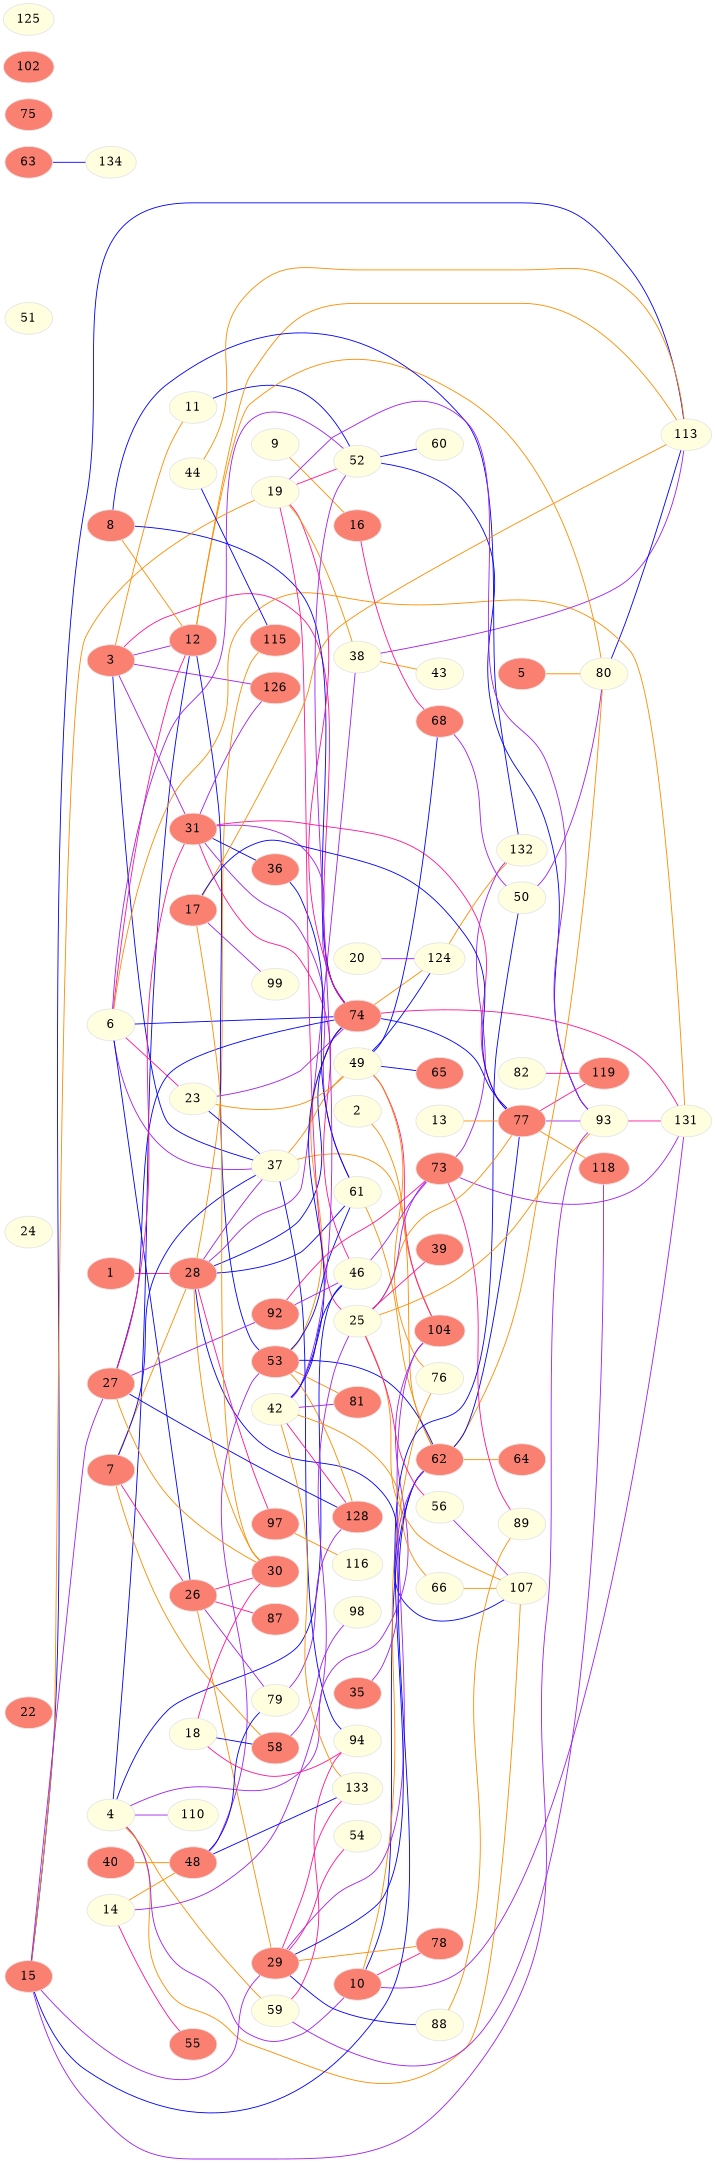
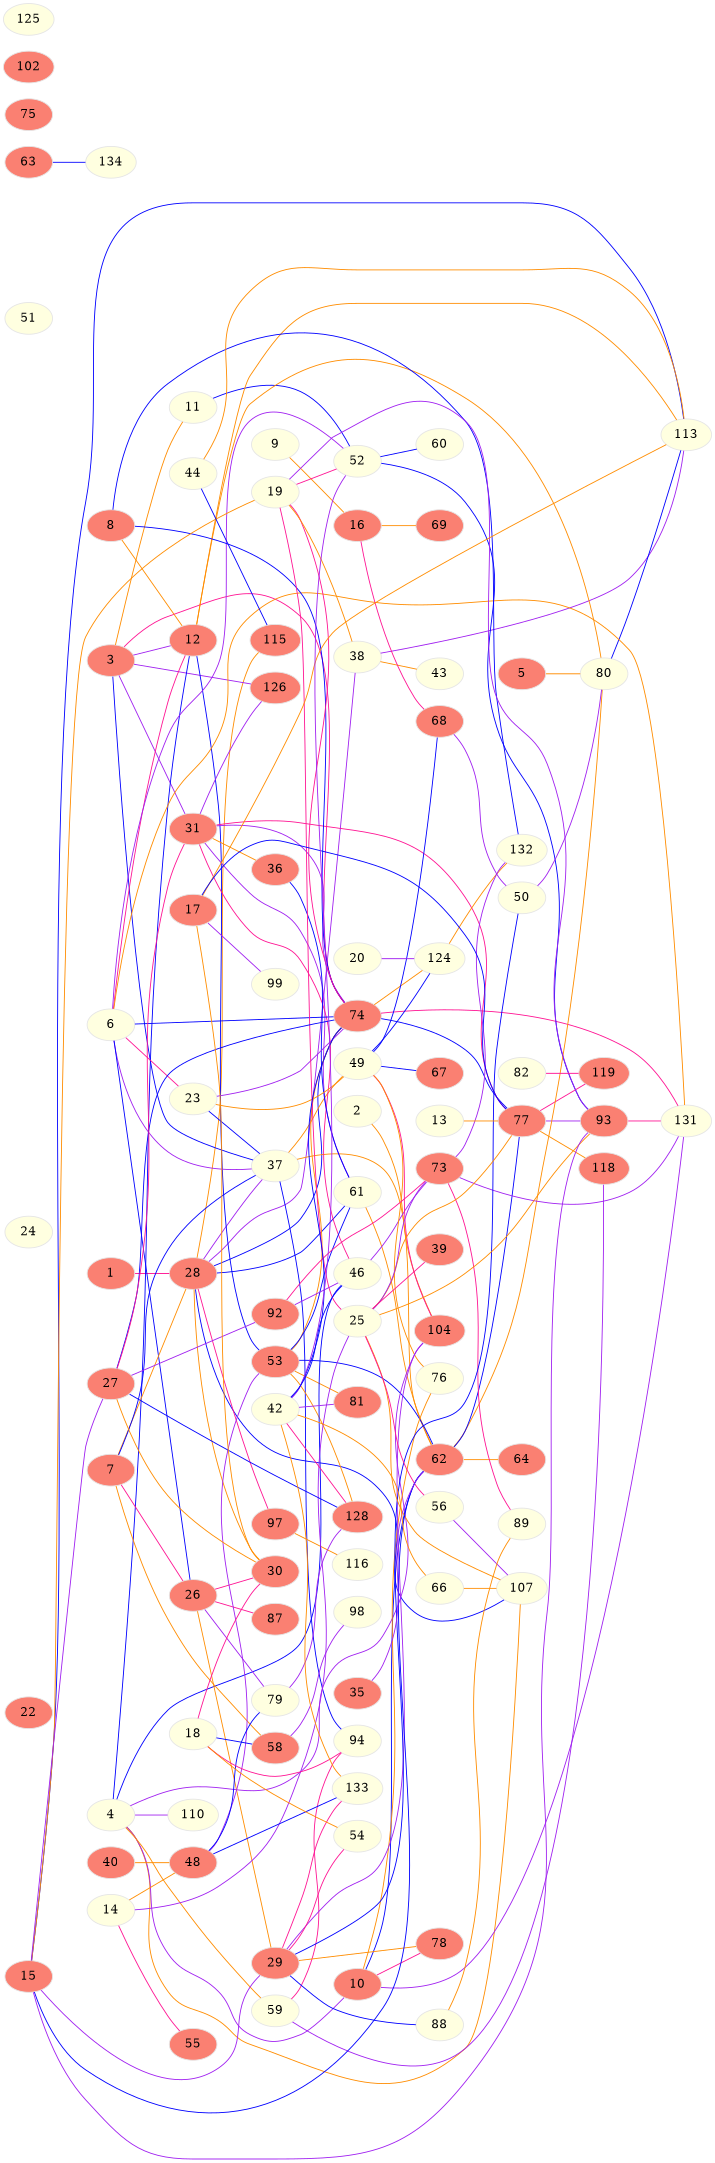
node "69": added
edge "31" -- "36": color blue -> darkorange
node "65": label "65" -> "67"
node "93": fillcolor lightyellow -> salmon
edge "18" -- "54": added
